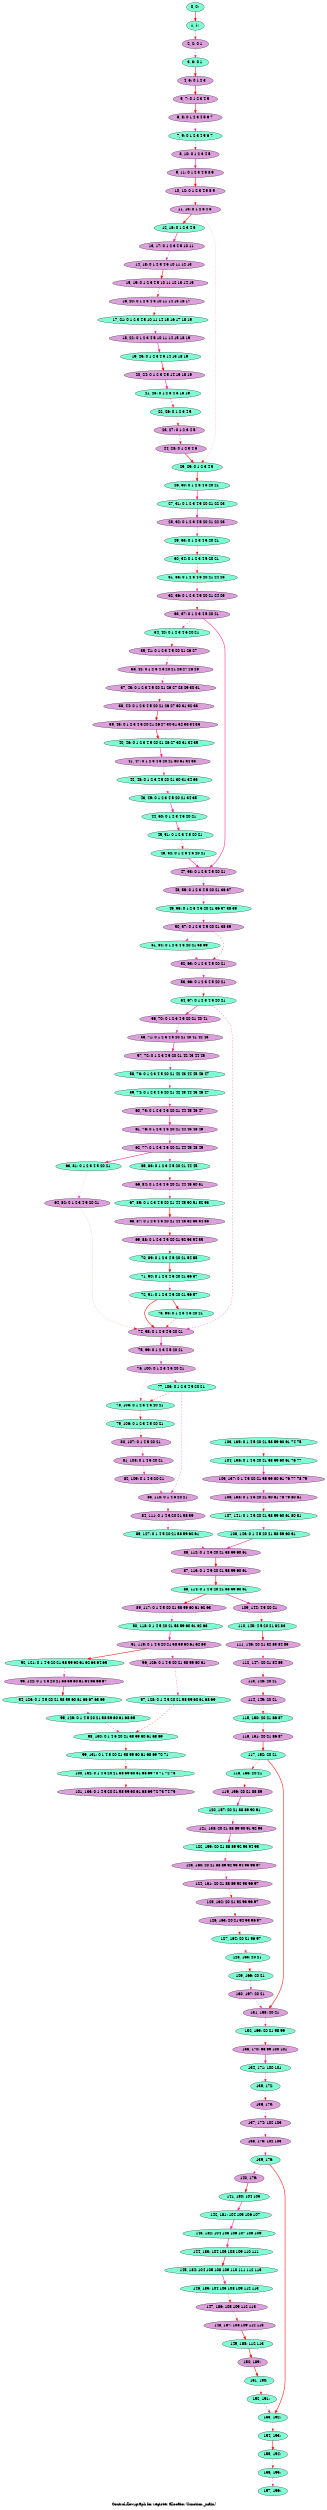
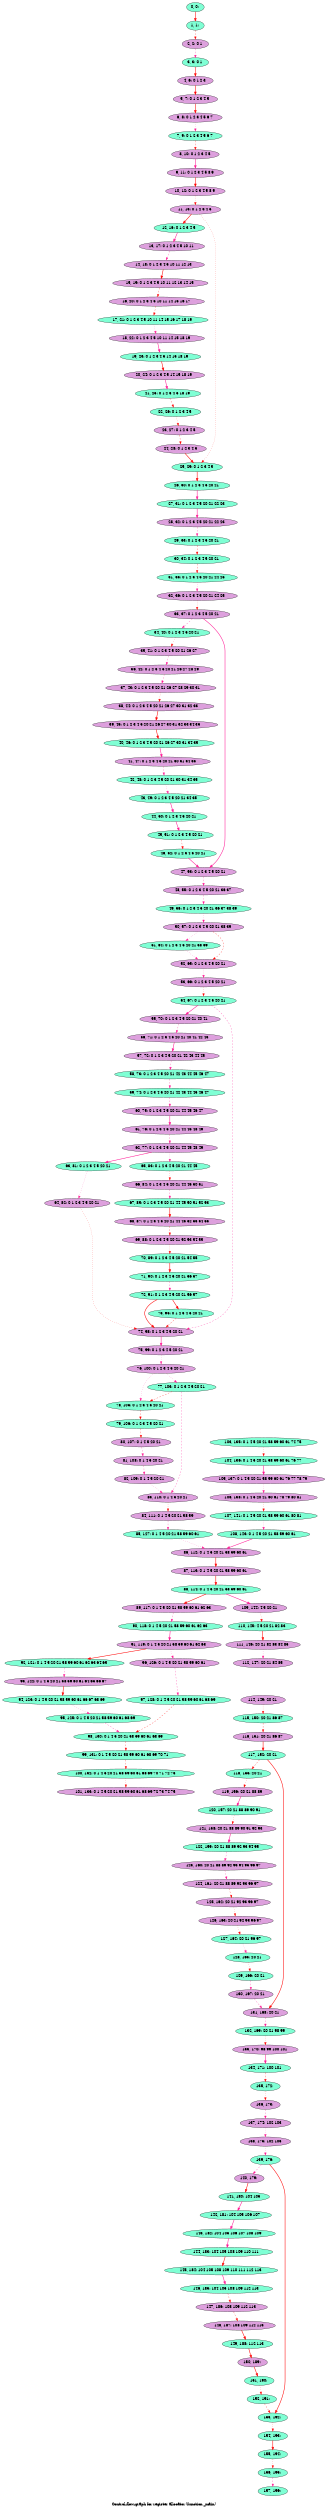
node "113, 148: 20 21": removed
